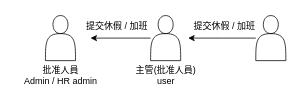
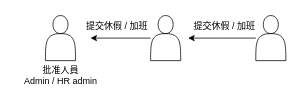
node "主管(批准人員) user": removed
